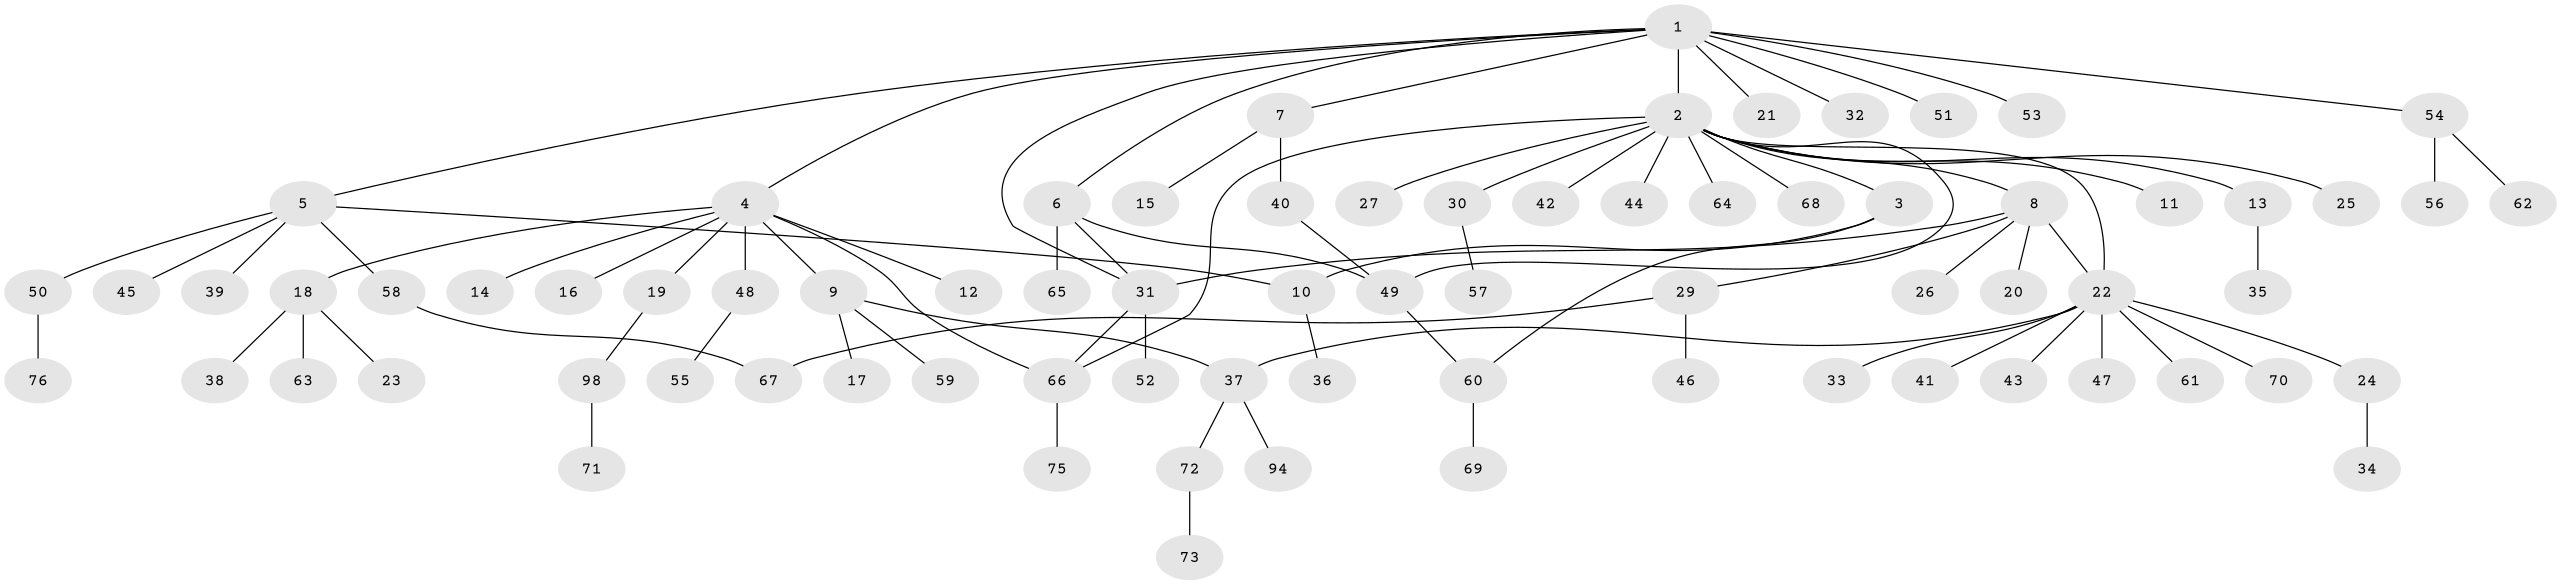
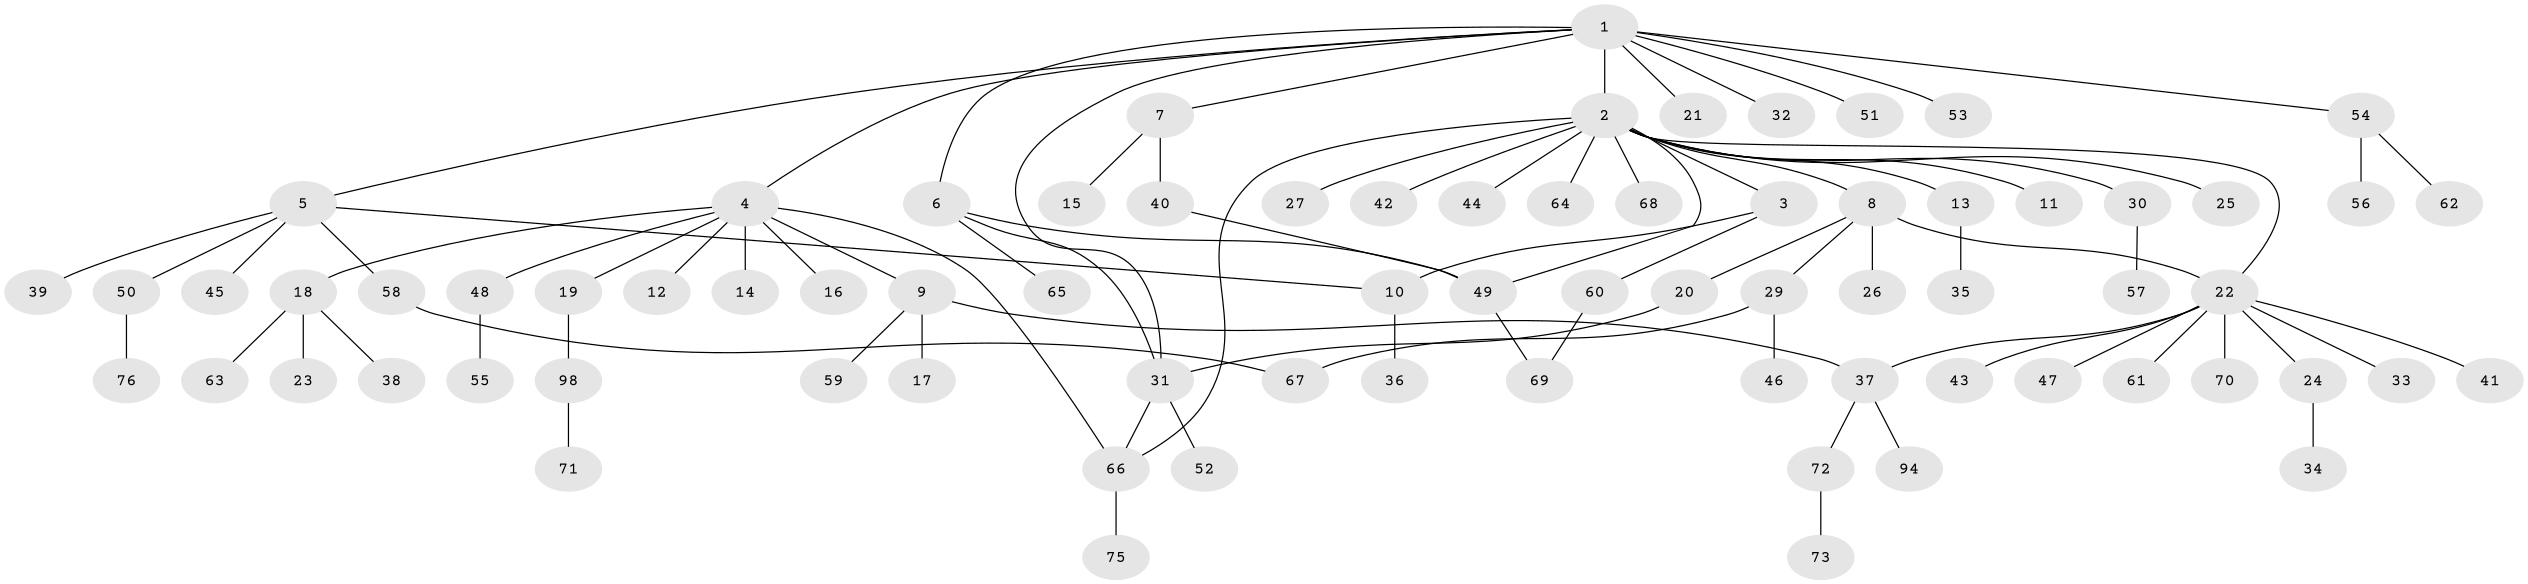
edge "8" -- "31": now "20" -- "31"
edge "49" -- "60": now "49" -- "69"
